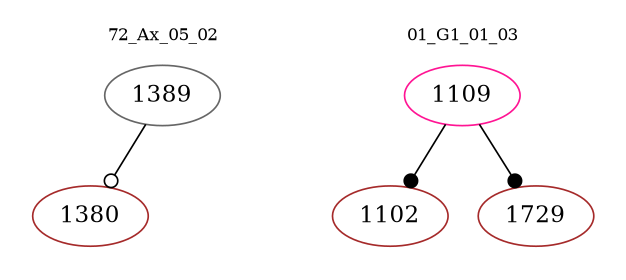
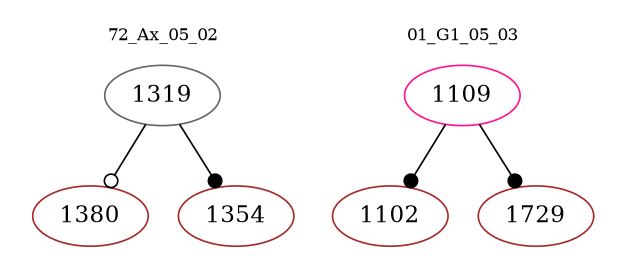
cluster "01_G1_01_03": label "01_G1_01_03" -> "01_G1_05_03"
node "1389": label "1389" -> "1319"
node "1354": added
